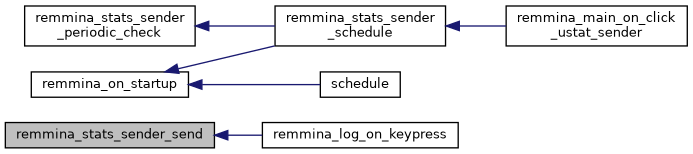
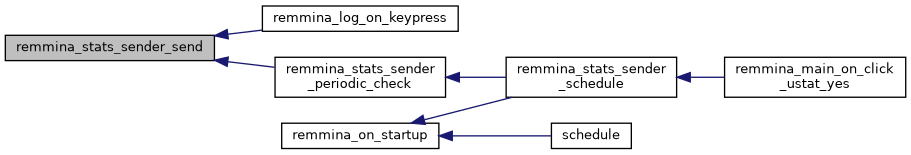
node "remmina_main_on_click _ustat_sender": label "remmina_main_on_click _ustat_sender" -> "remmina_main_on_click _ustat_yes"
edge "remmina_stats_sender _periodic_check" -> "remmina_stats_sender_send": added
